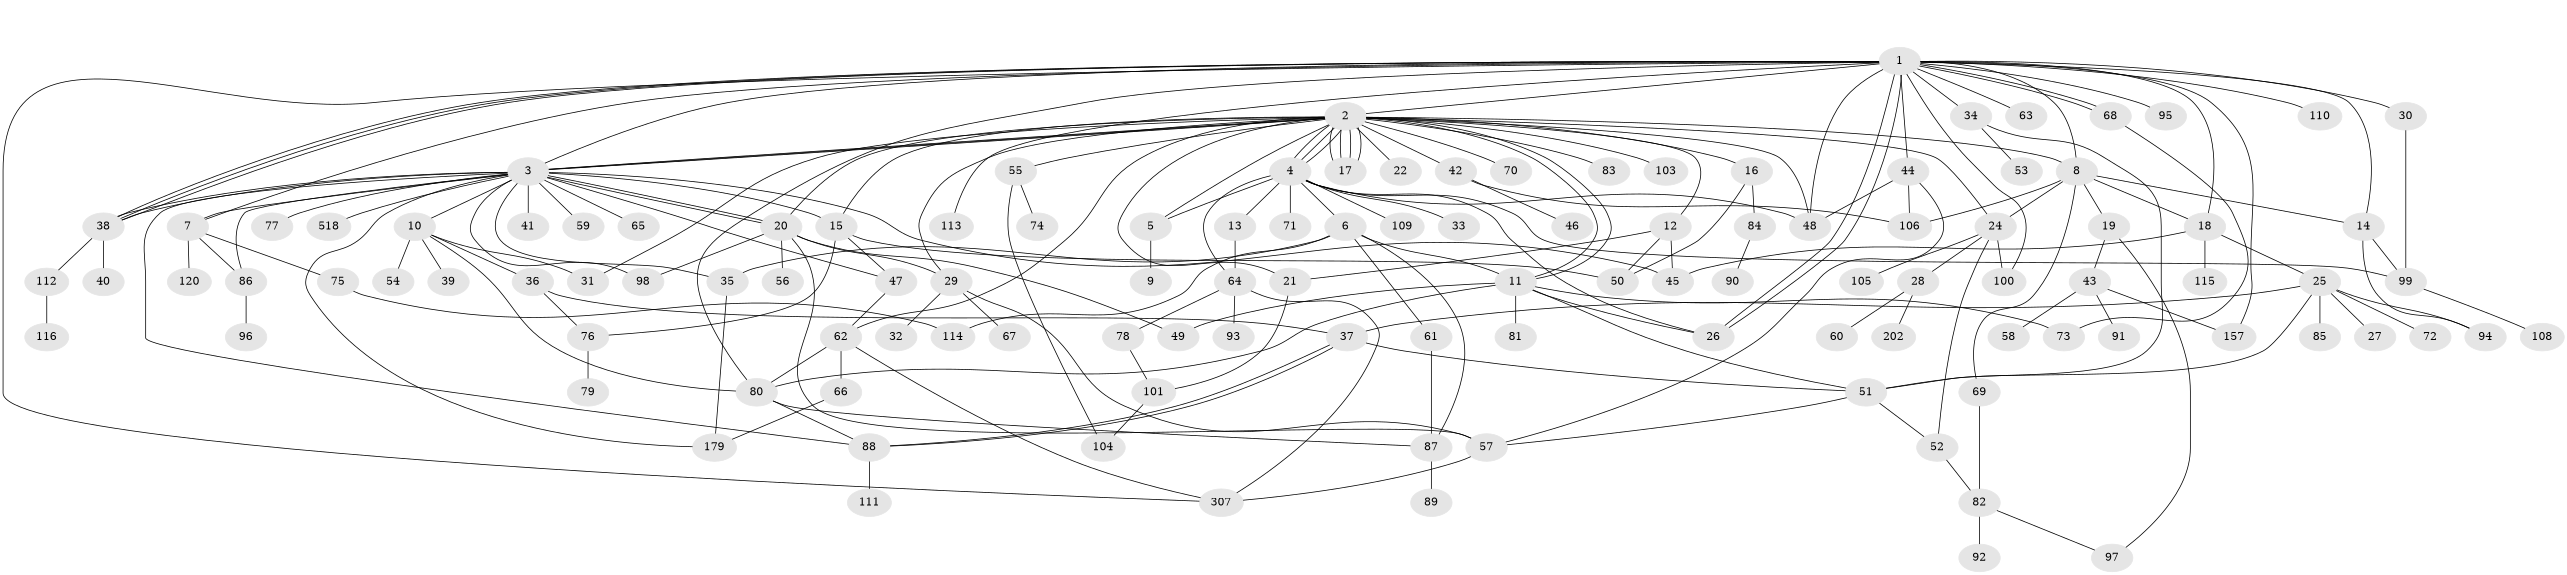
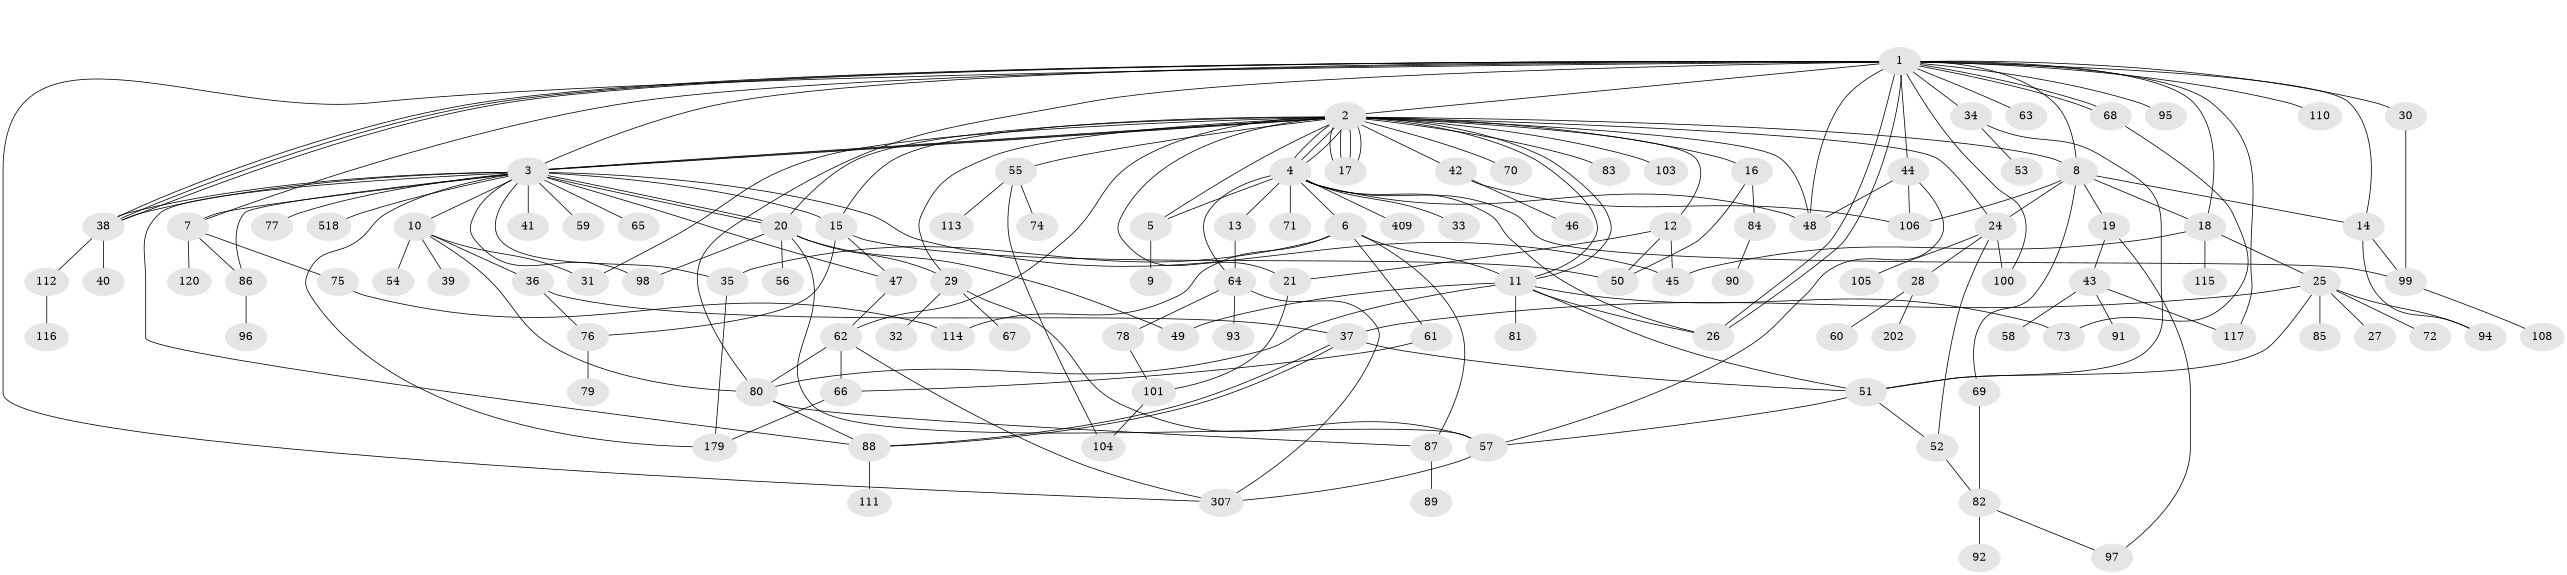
edge "1" -- "113": now "55" -- "113"
node "22": removed
node "109": label "109" -> "409"
node "157": label "157" -> "117"
edge "61" -- "87": now "61" -- "66"
